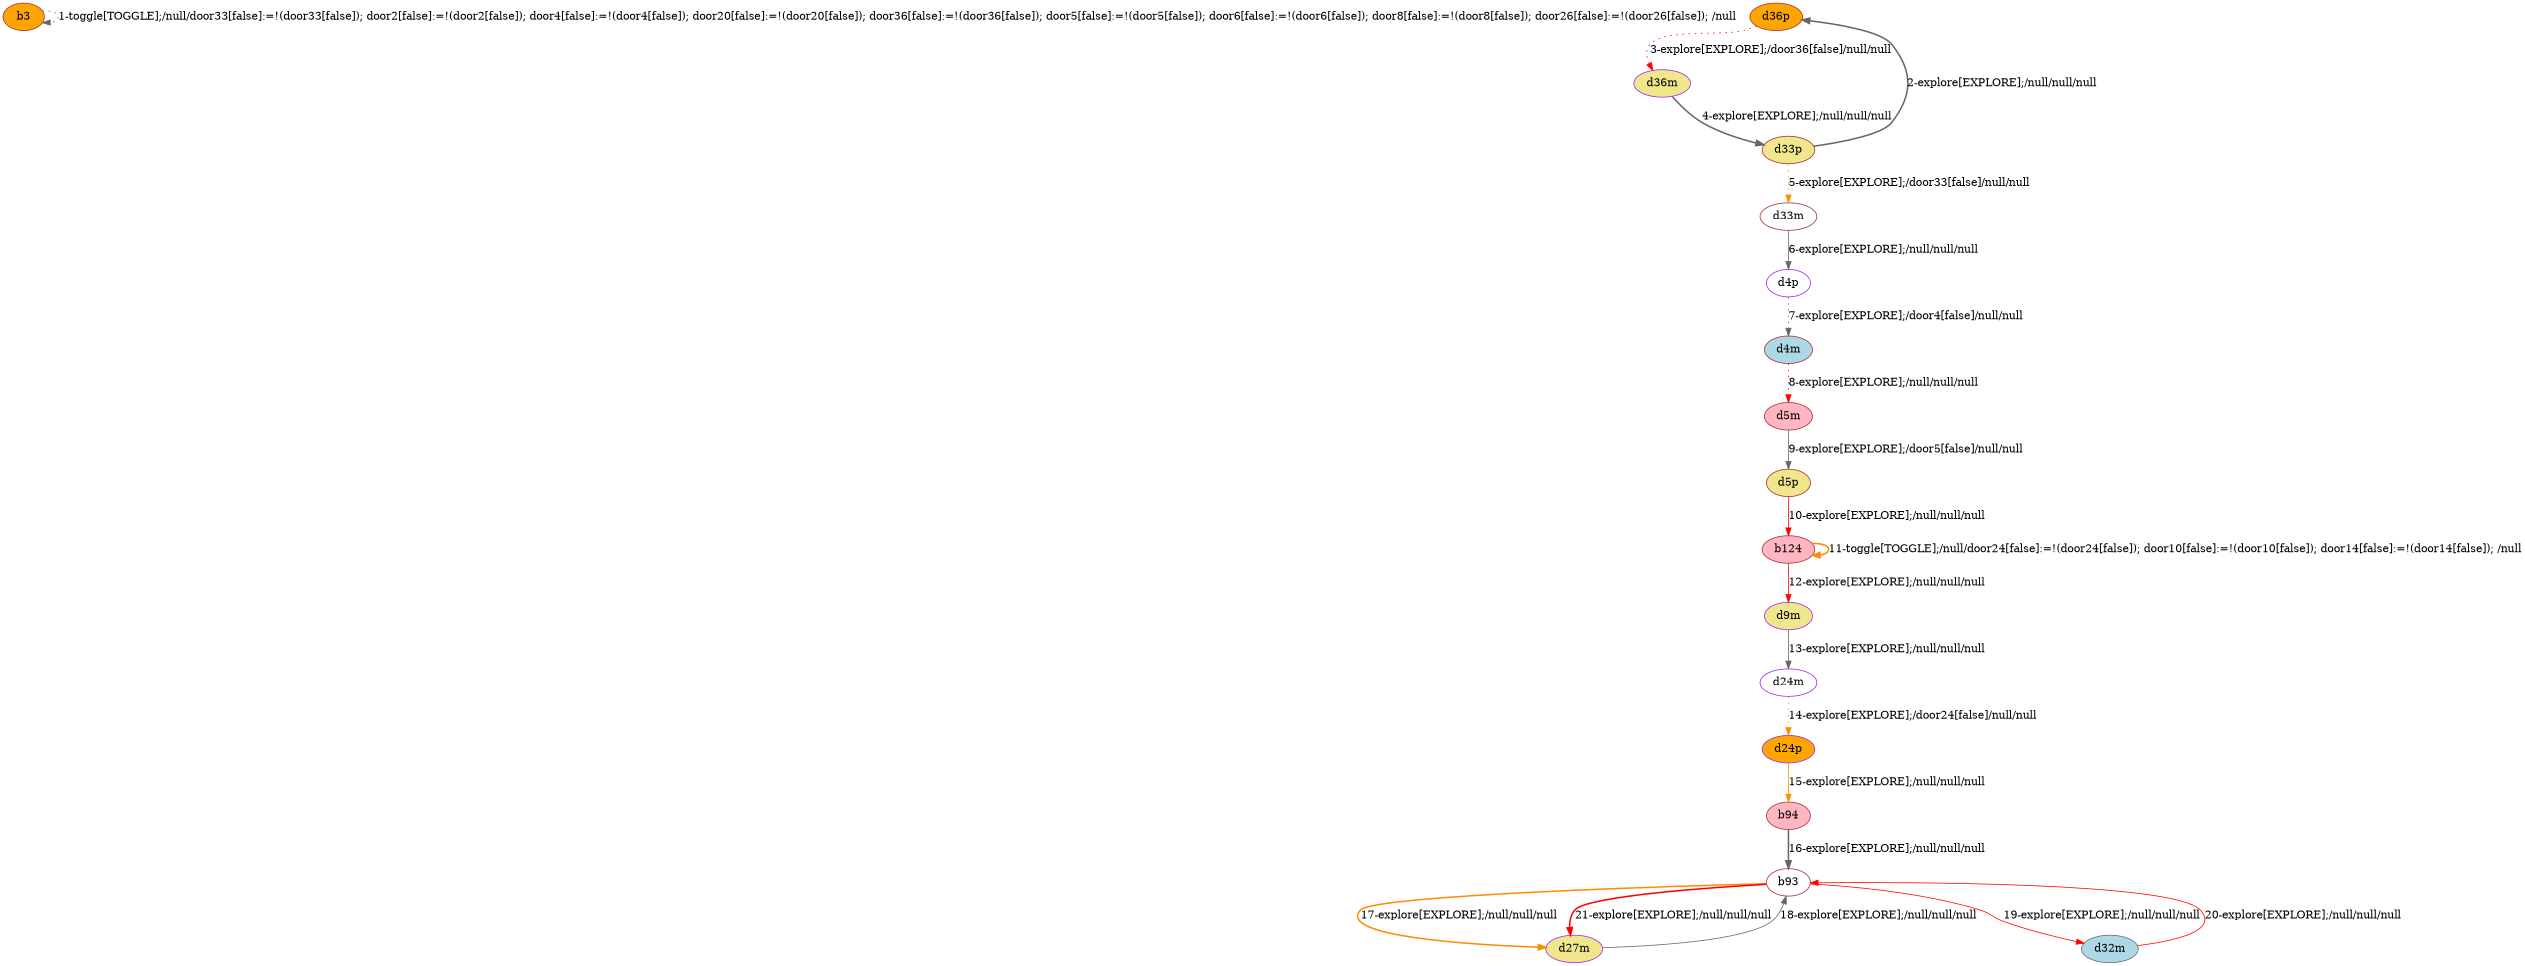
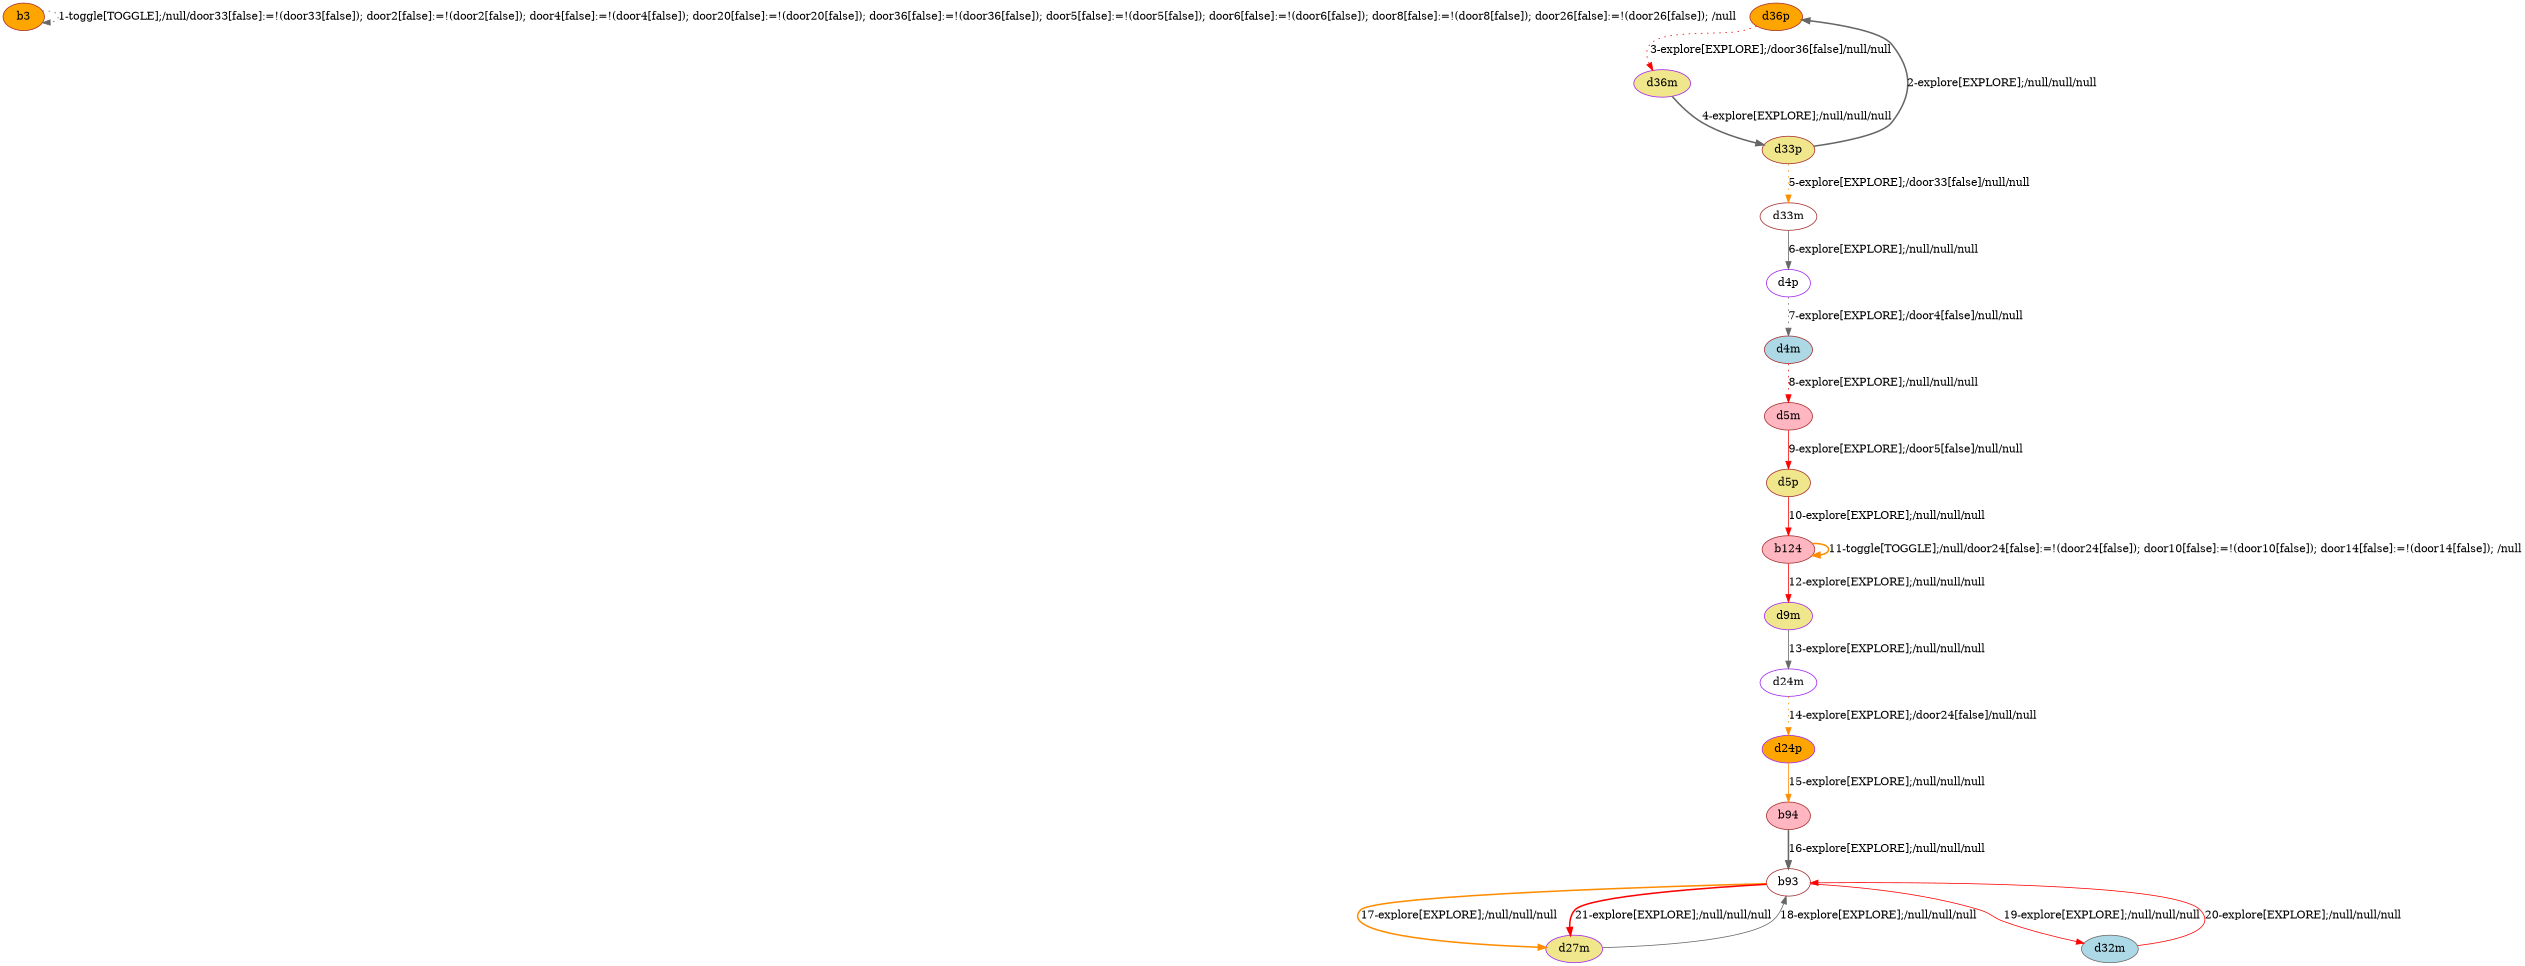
edge "d5m" -> "d5p": color gray40 -> red
